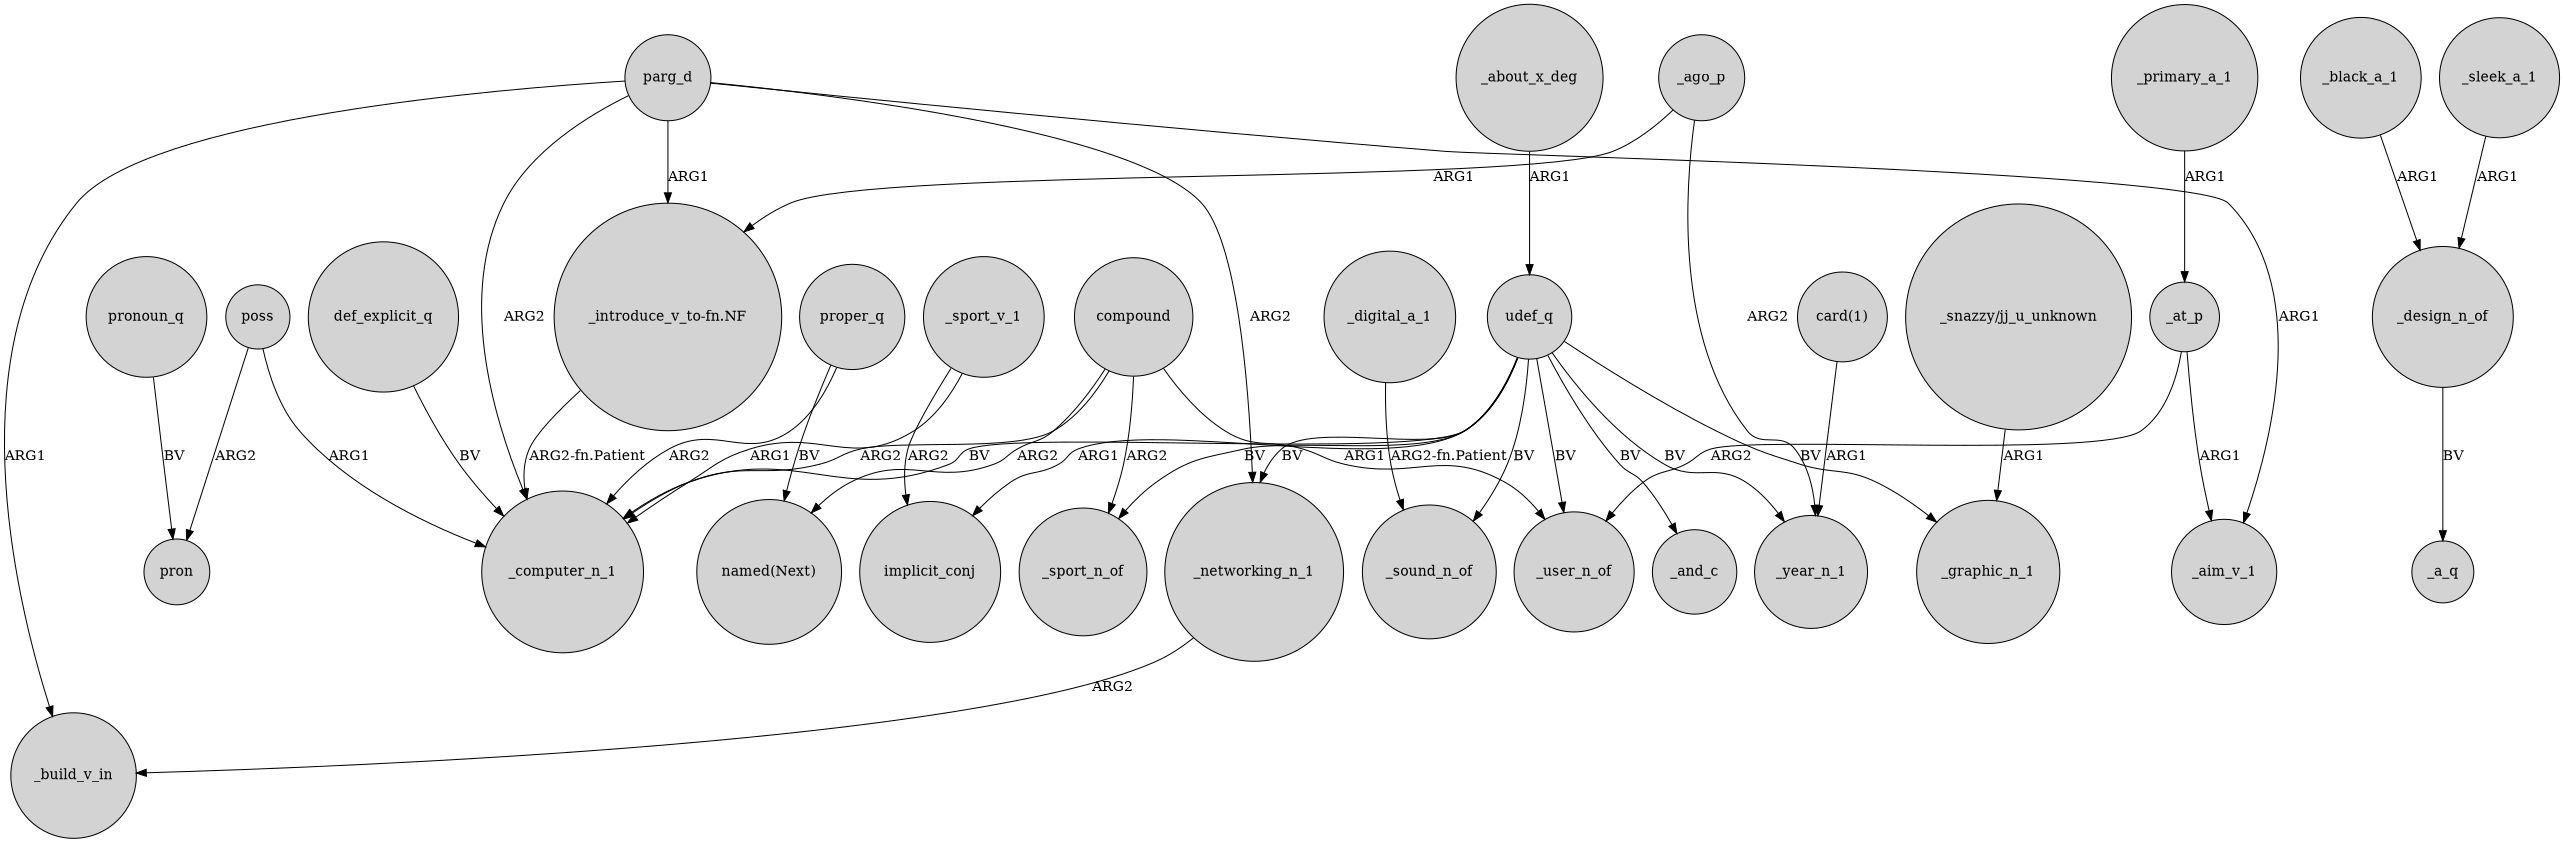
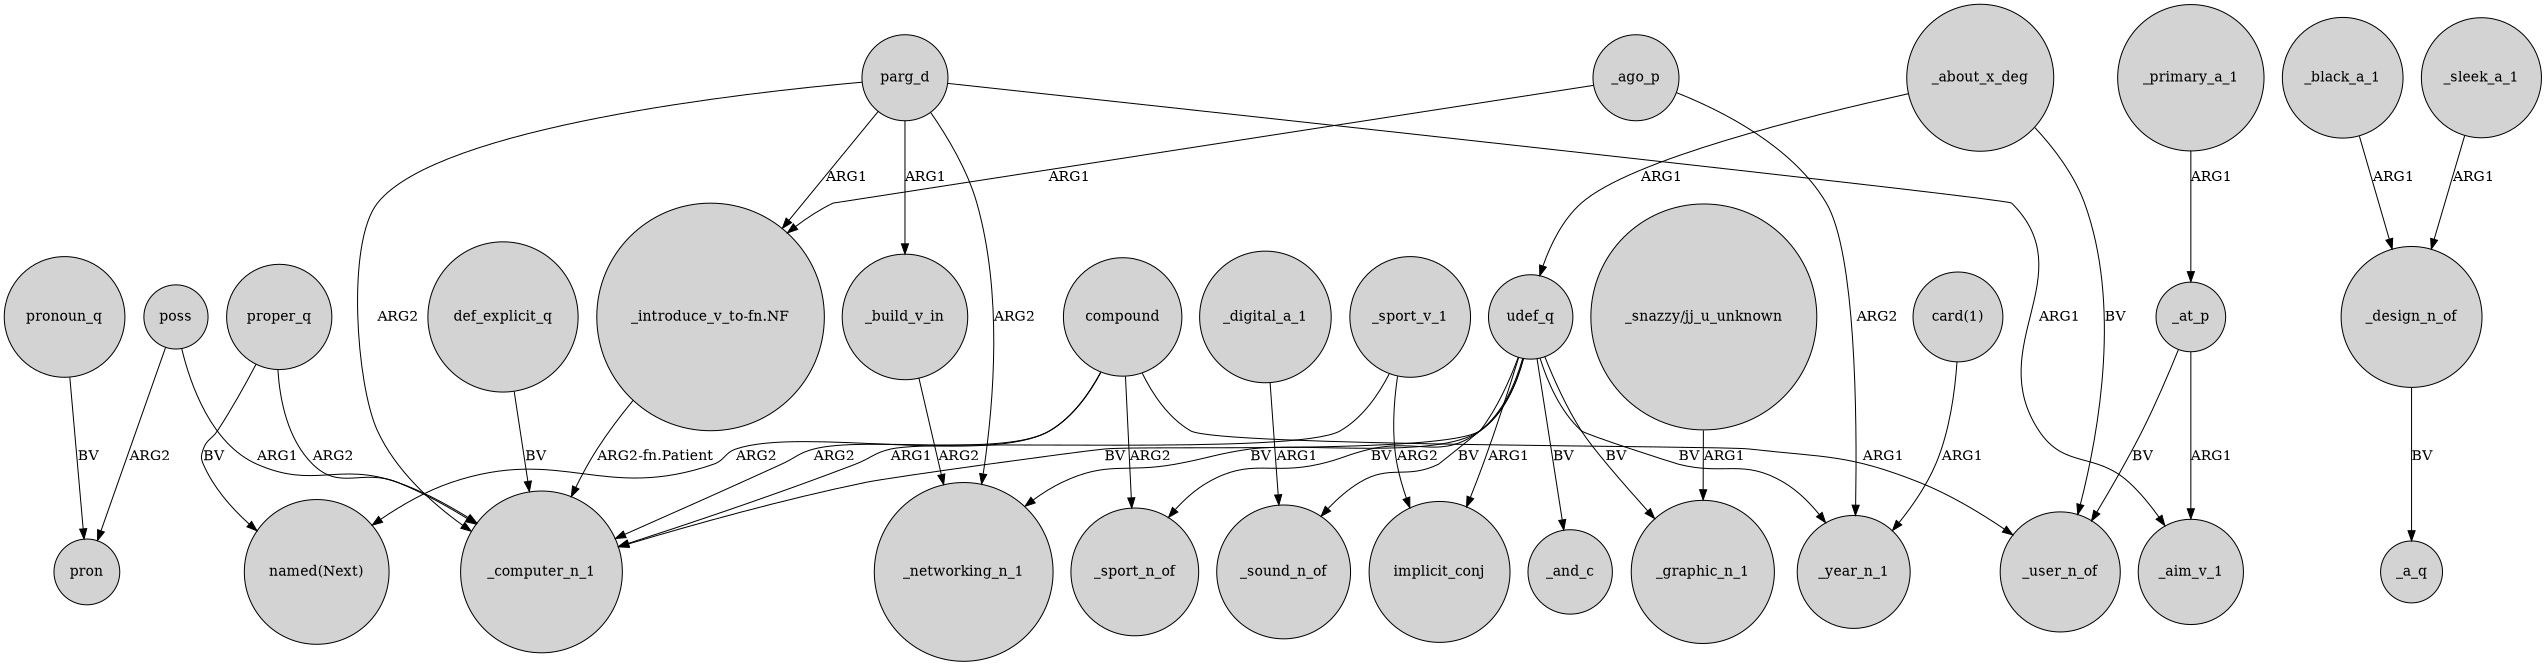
edge "udef_q" -> "_user_n_of": now "_about_x_deg" -> "_user_n_of"
edge "_digital_a_1" -> "_sound_n_of": label "ARG2-fn.Patient" -> "ARG1"
edge "_at_p" -> "_user_n_of": label "ARG2" -> "BV"
edge "_networking_n_1" -> "_build_v_in": reversed
